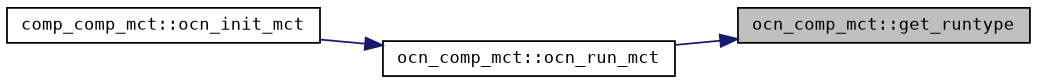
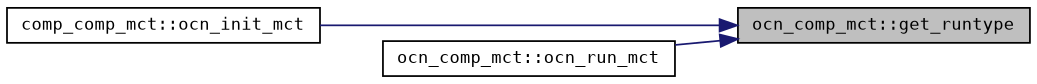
edge "comp_comp_mct::ocn_init_mct" -> "ocn_comp_mct::ocn_run_mct": now "comp_comp_mct::ocn_init_mct" -> "ocn_comp_mct::get_runtype"
